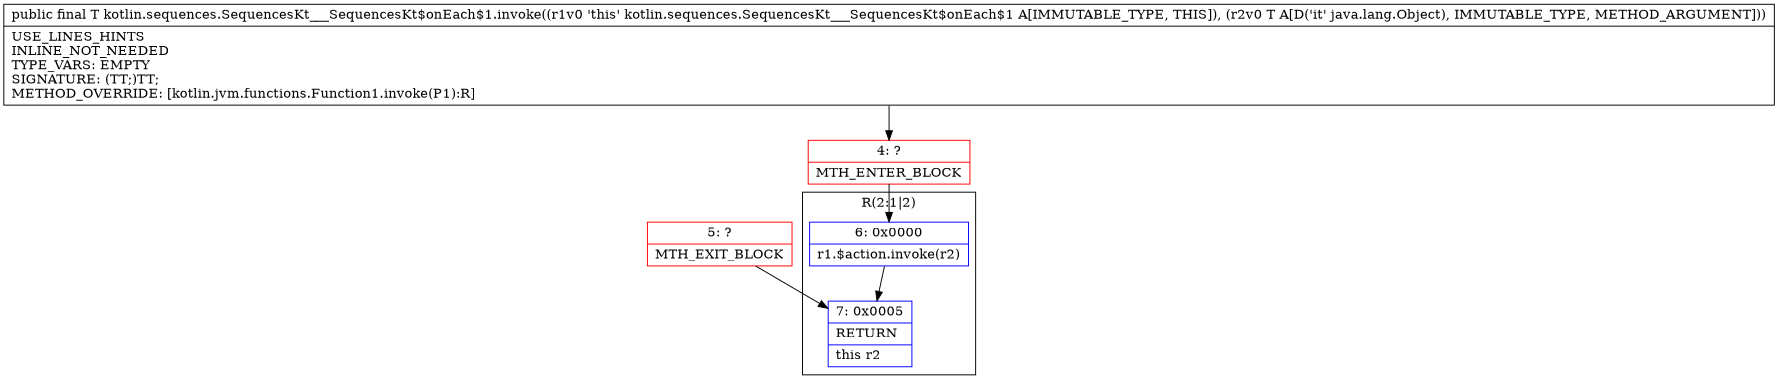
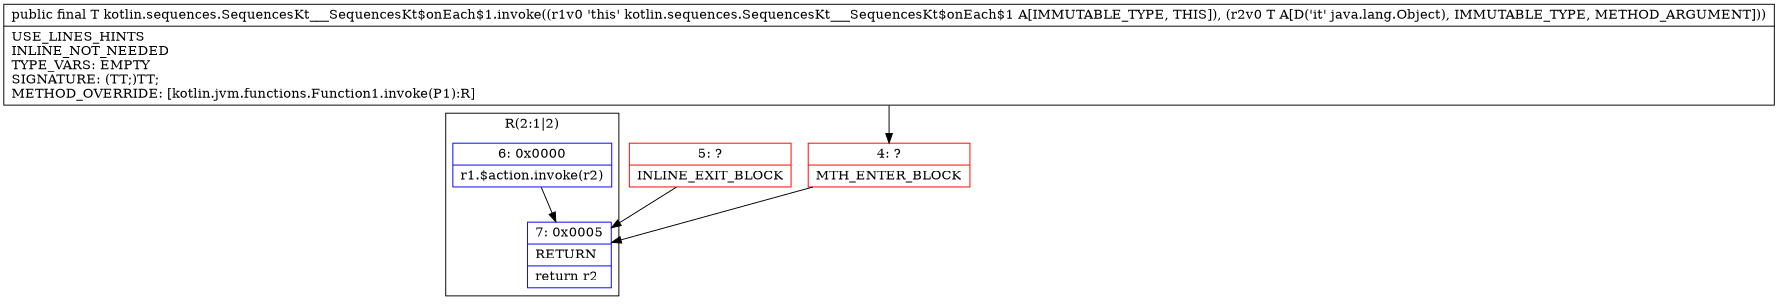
edge "4: ?" -> "6: 0x0000": now "4: ?" -> "7: 0x0005"
node "5: ?": text "MTH_EXIT_BLOCK" -> "INLINE_EXIT_BLOCK"
node "7: 0x0005": text "this r2" -> "return r2"
